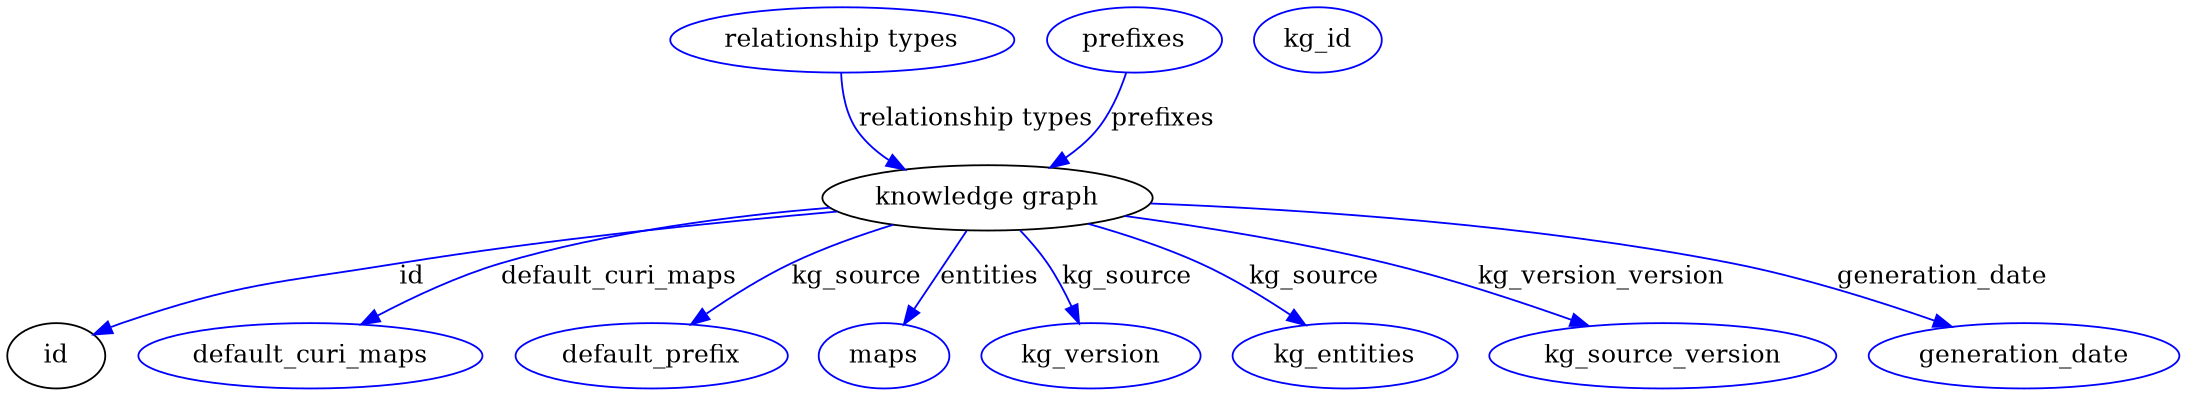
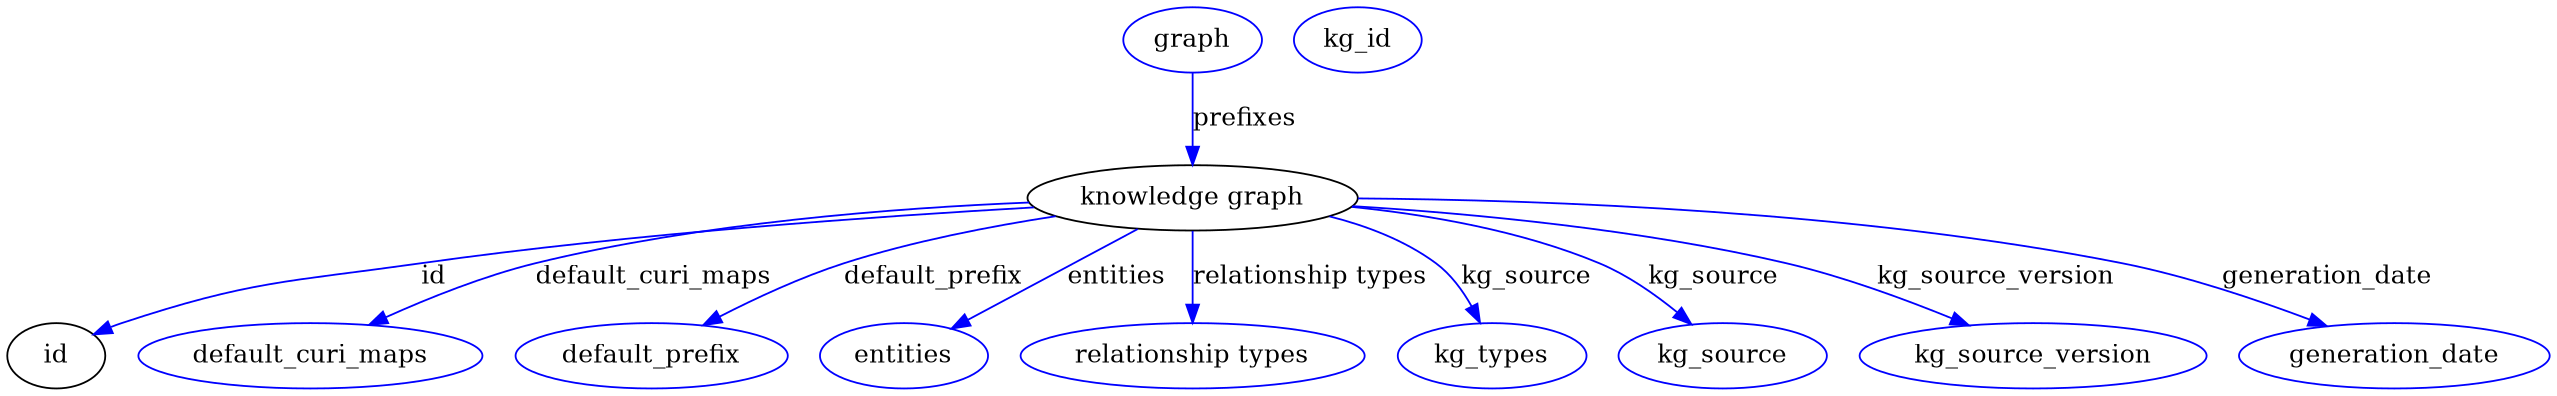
node "prefixes": label "prefixes" -> "graph"
edge "relationship types" -> "knowledge graph": reversed
edge "knowledge graph" -> "default_prefix": label "kg_source" -> "default_prefix"
edge "knowledge graph" -> "kg_source_version": label "kg_version_version" -> "kg_source_version"
node "maps": label "maps" -> "entities"
node "kg_version": label "kg_version" -> "kg_types"
node "kg_entities": label "kg_entities" -> "kg_source"
